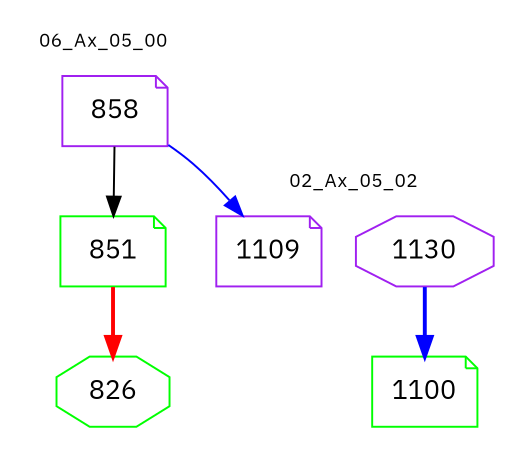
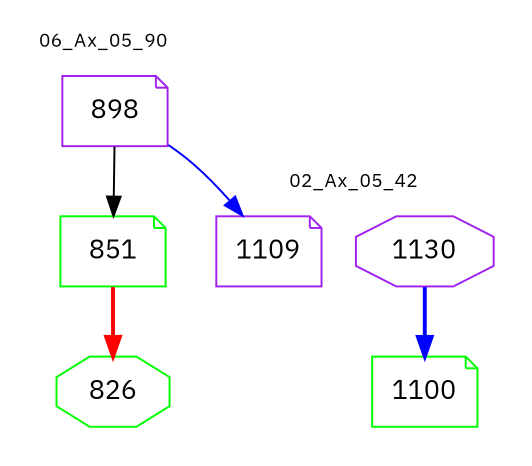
cluster "06_Ax_05_00": label "06_Ax_05_00" -> "06_Ax_05_90"
node "858": label "858" -> "898"
cluster "02_Ax_05_02": label "02_Ax_05_02" -> "02_Ax_05_42"
